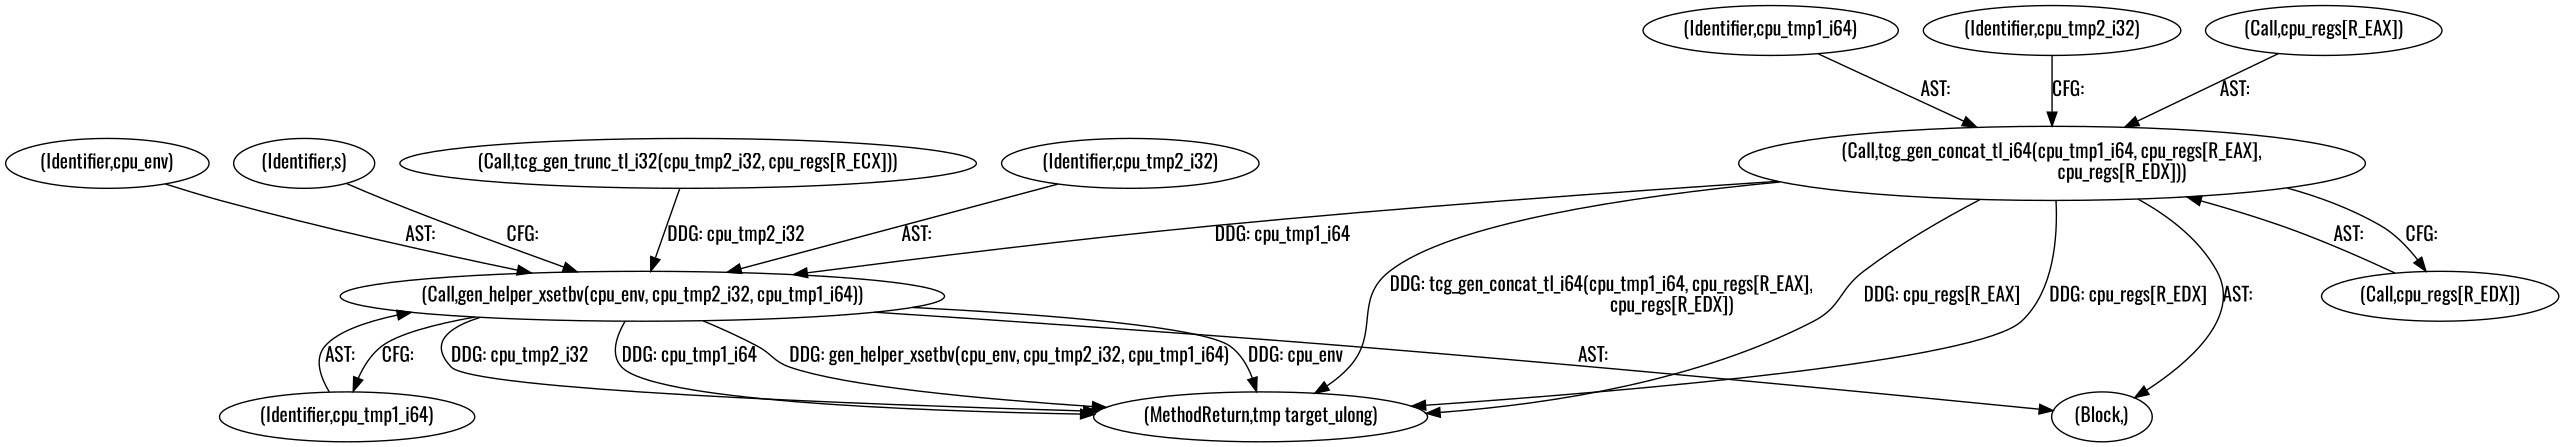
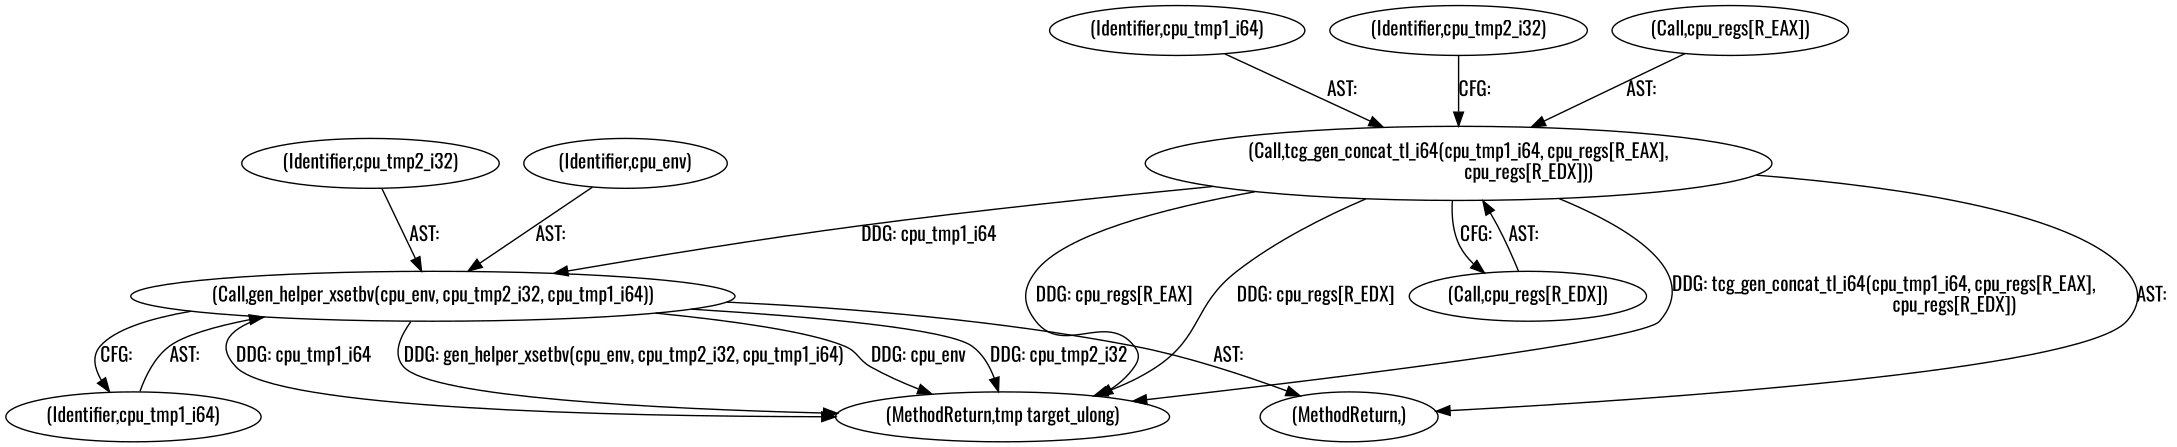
node "(Identifier,s)": removed
node "(Call,tcg_gen_trunc_tl_i32(cpu_tmp2_i32, cpu_regs[R_ECX]))": removed
node "(Block,)": label "(Block,)" -> "(MethodReturn,)"
